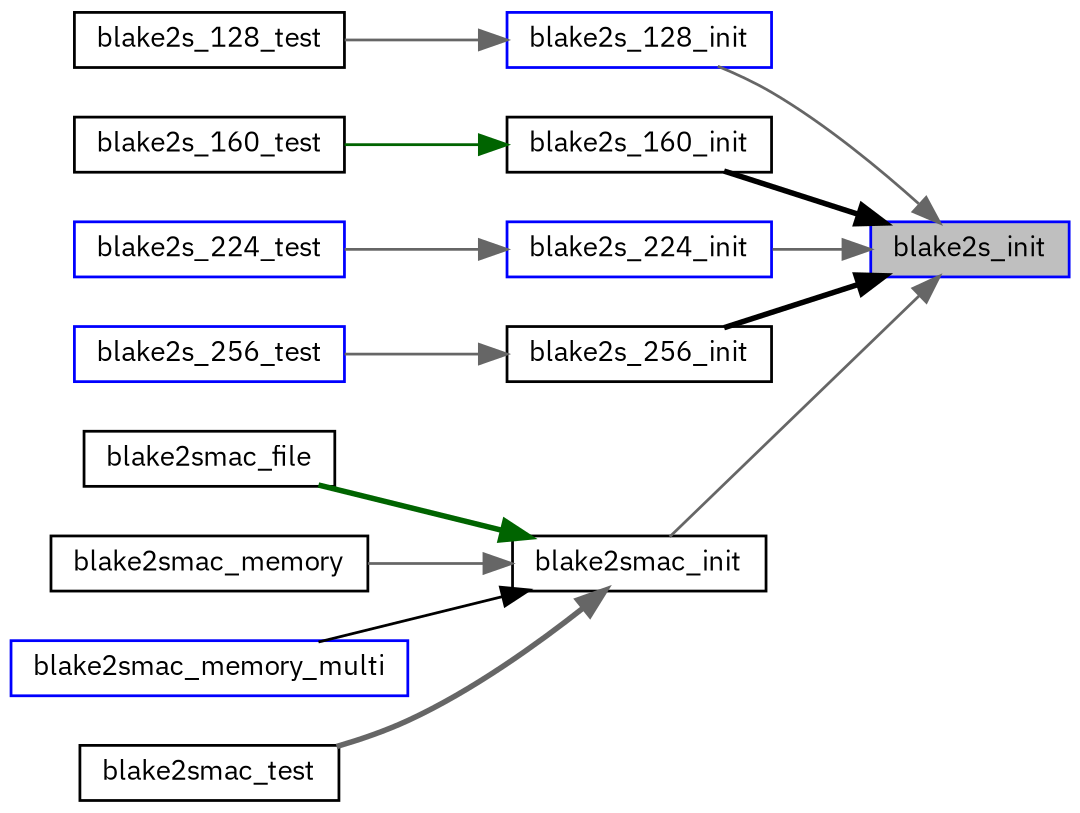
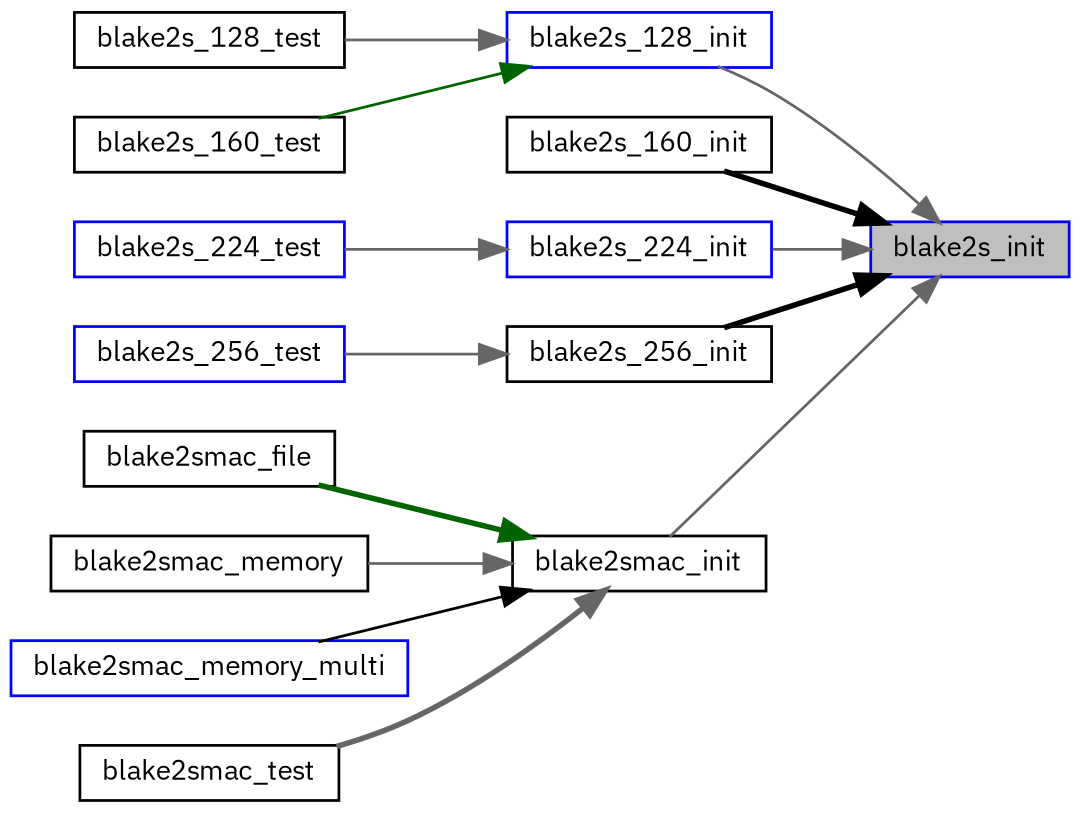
edge "blake2s_160_test" -> "blake2s_160_init": now "blake2s_160_test" -> "blake2s_128_init"
